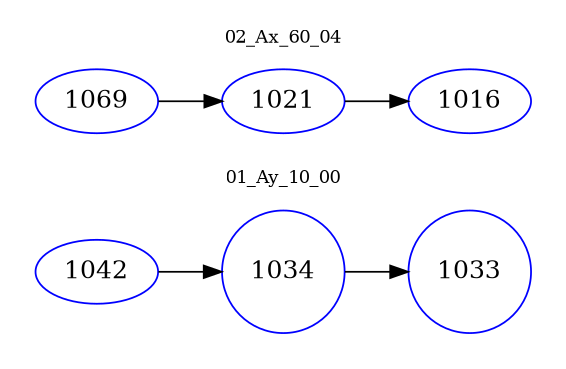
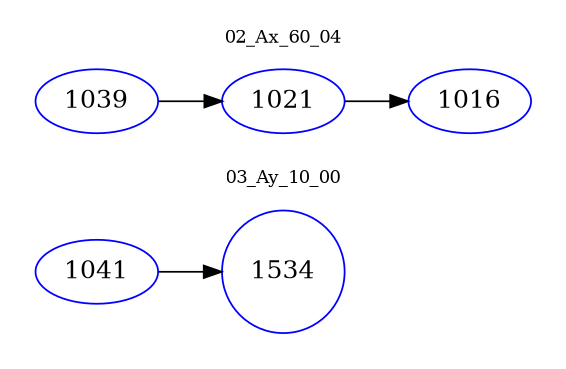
node "1069": label "1069" -> "1039"
cluster "01_Ay_10_00": label "01_Ay_10_00" -> "03_Ay_10_00"
node "1042": label "1042" -> "1041"
node "1034": label "1034" -> "1534"
node "1033": removed
